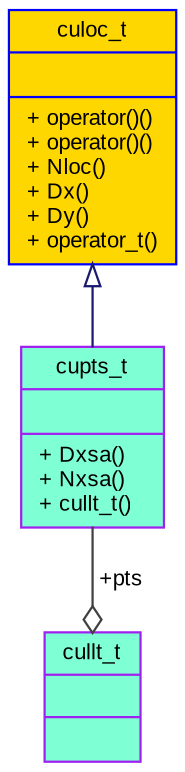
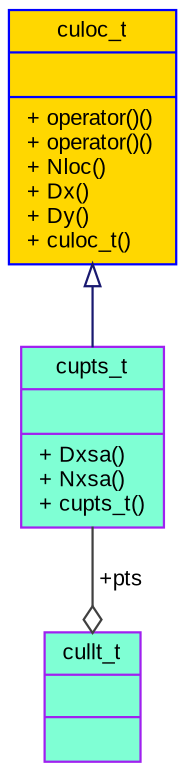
node "culoc_t": text "+ operator_t()" -> "+ culoc_t()"
node "cupts_t": text "+ cullt_t()" -> "+ cupts_t()"
